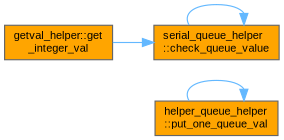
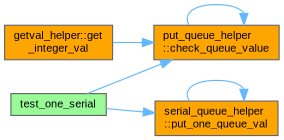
node "serial_queue_helper ::check_queue_value": label "serial_queue_helper ::check_queue_value" -> "put_queue_helper ::check_queue_value"
node "test_one_serial": added
node "helper_queue_helper ::put_one_queue_val": label "helper_queue_helper ::put_one_queue_val" -> "serial_queue_helper ::put_one_queue_val"
